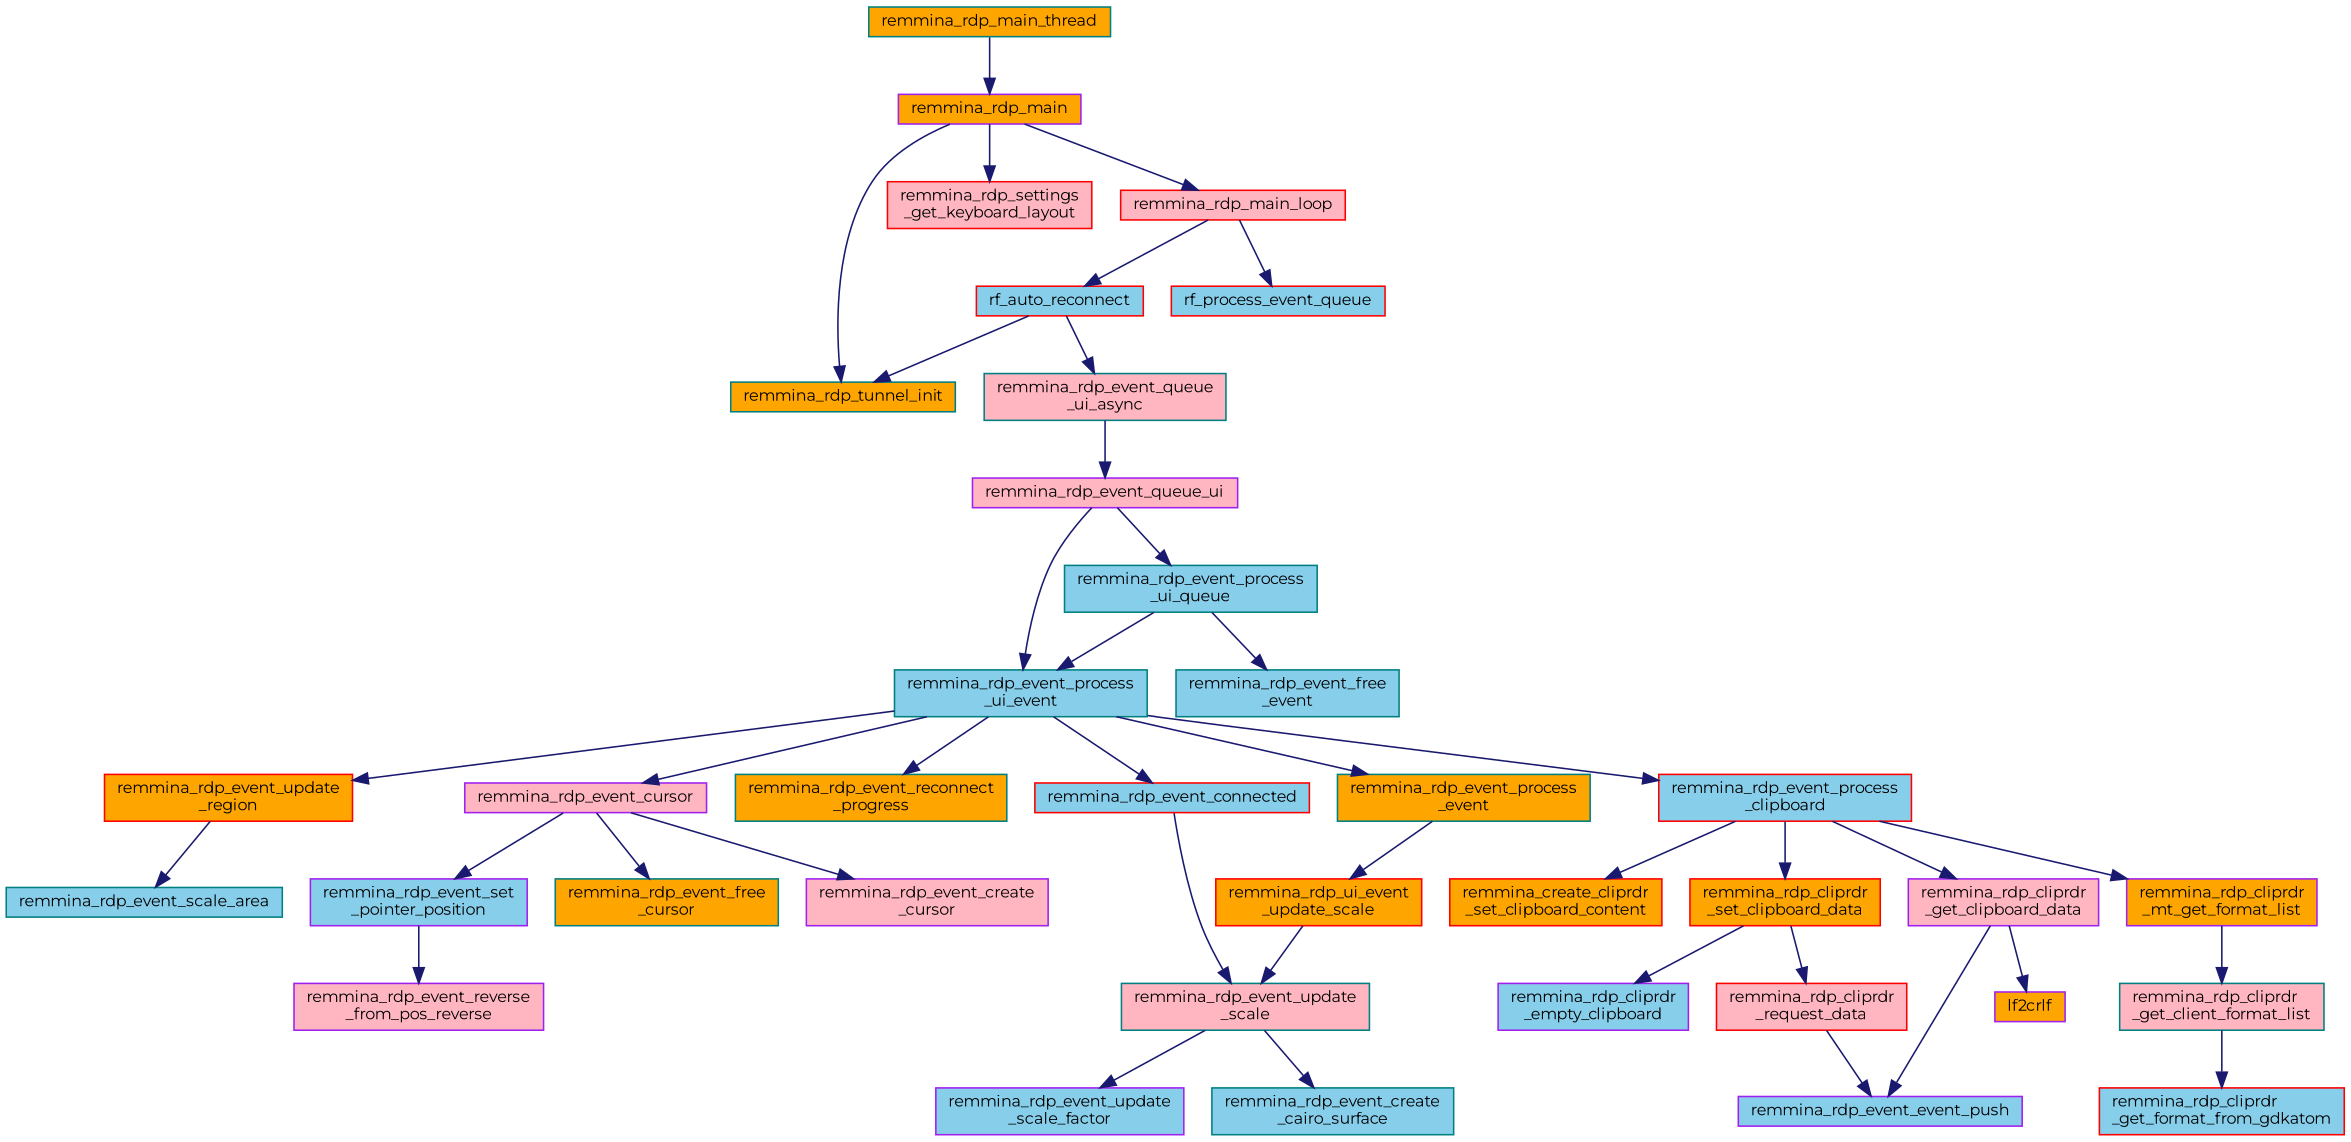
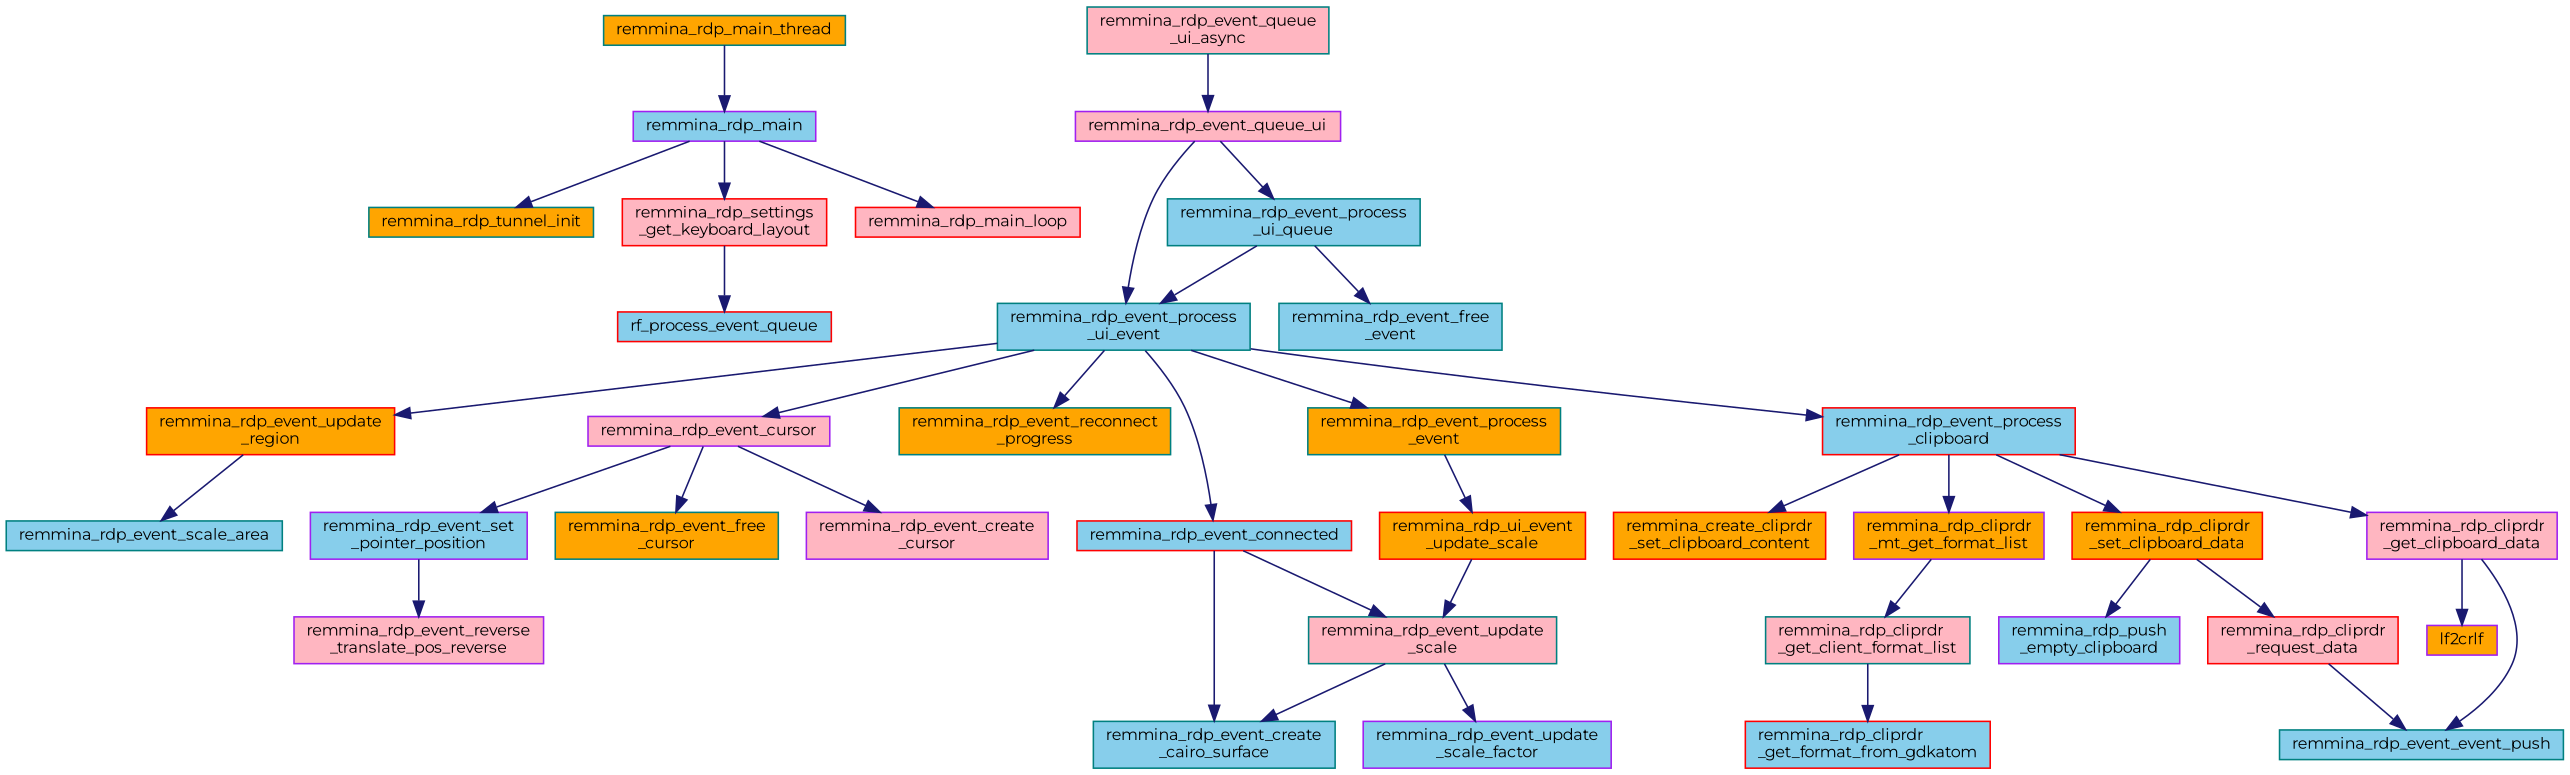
node "remmina_rdp_main": fillcolor orange -> skyblue
edge "remmina_rdp_main_loop" -> "rf_process_event_queue": now "remmina_rdp_settings _get_keyboard_layout" -> "rf_process_event_queue"
node "rf_auto_reconnect": removed
edge "remmina_rdp_event_connected" -> "remmina_rdp_event_create _cairo_surface": added
node "remmina_rdp_event_reverse _from_pos_reverse": label "remmina_rdp_event_reverse _from_pos_reverse" -> "remmina_rdp_event_reverse _translate_pos_reverse"
node "remmina_rdp_cliprdr _empty_clipboard": label "remmina_rdp_cliprdr _empty_clipboard" -> "remmina_rdp_push _empty_clipboard"
node "remmina_rdp_event_event_push": color purple -> teal
